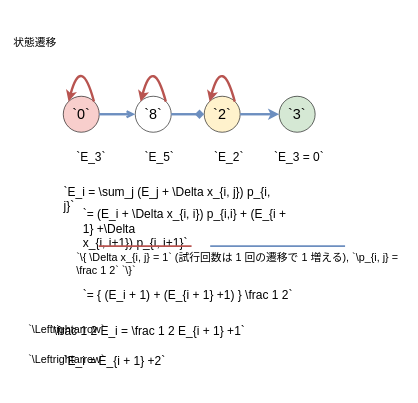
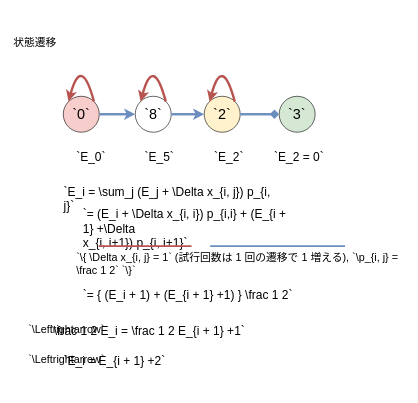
edge "`0`" -> "`8`": arrowhead open -> classic
edge "`8`" -> "`2`": arrowhead diamond -> classic
edge "`2`" -> "`3`": arrowhead classic -> diamond
node "`E_3`": label "`E_3`" -> "`E_0`"
node "`E_3 = 0`": label "`E_3 = 0`" -> "`E_2 = 0`"
